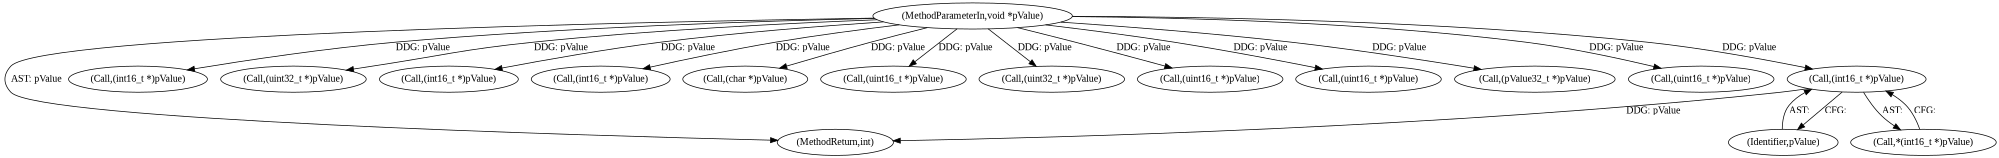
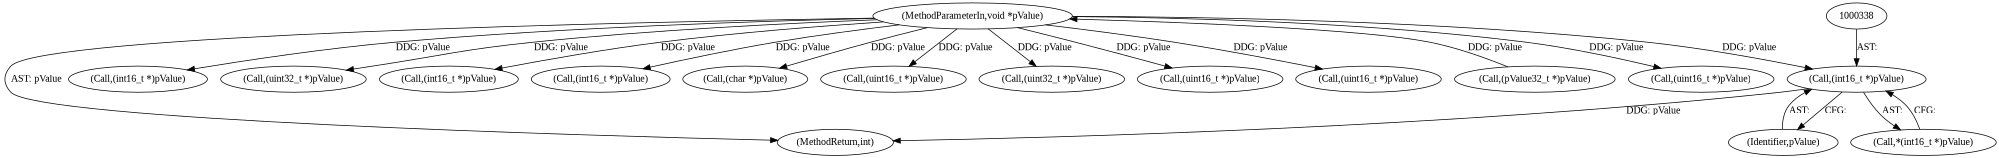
node "1000338": added
edge "(MethodParameterIn,void *pValue)" -> "(Call,(pValue32_t *)pValue)": reversed
